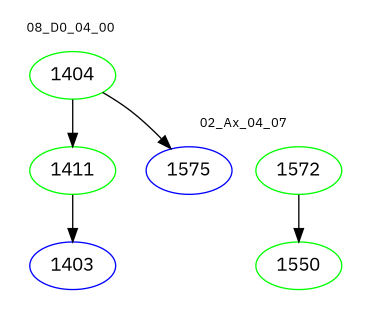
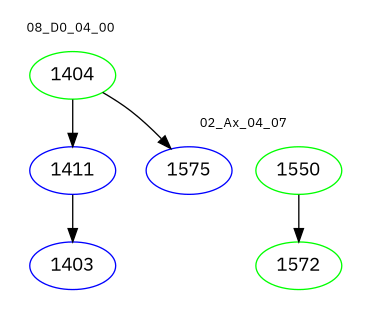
node "1411": color green -> blue
edge "1572" -> "1550": reversed
